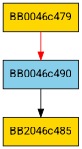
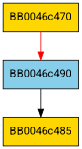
node "BB0046c479": label "BB0046c479" -> "BB0046c470"
node "BB2046c485": label "BB2046c485" -> "BB0046c485"
